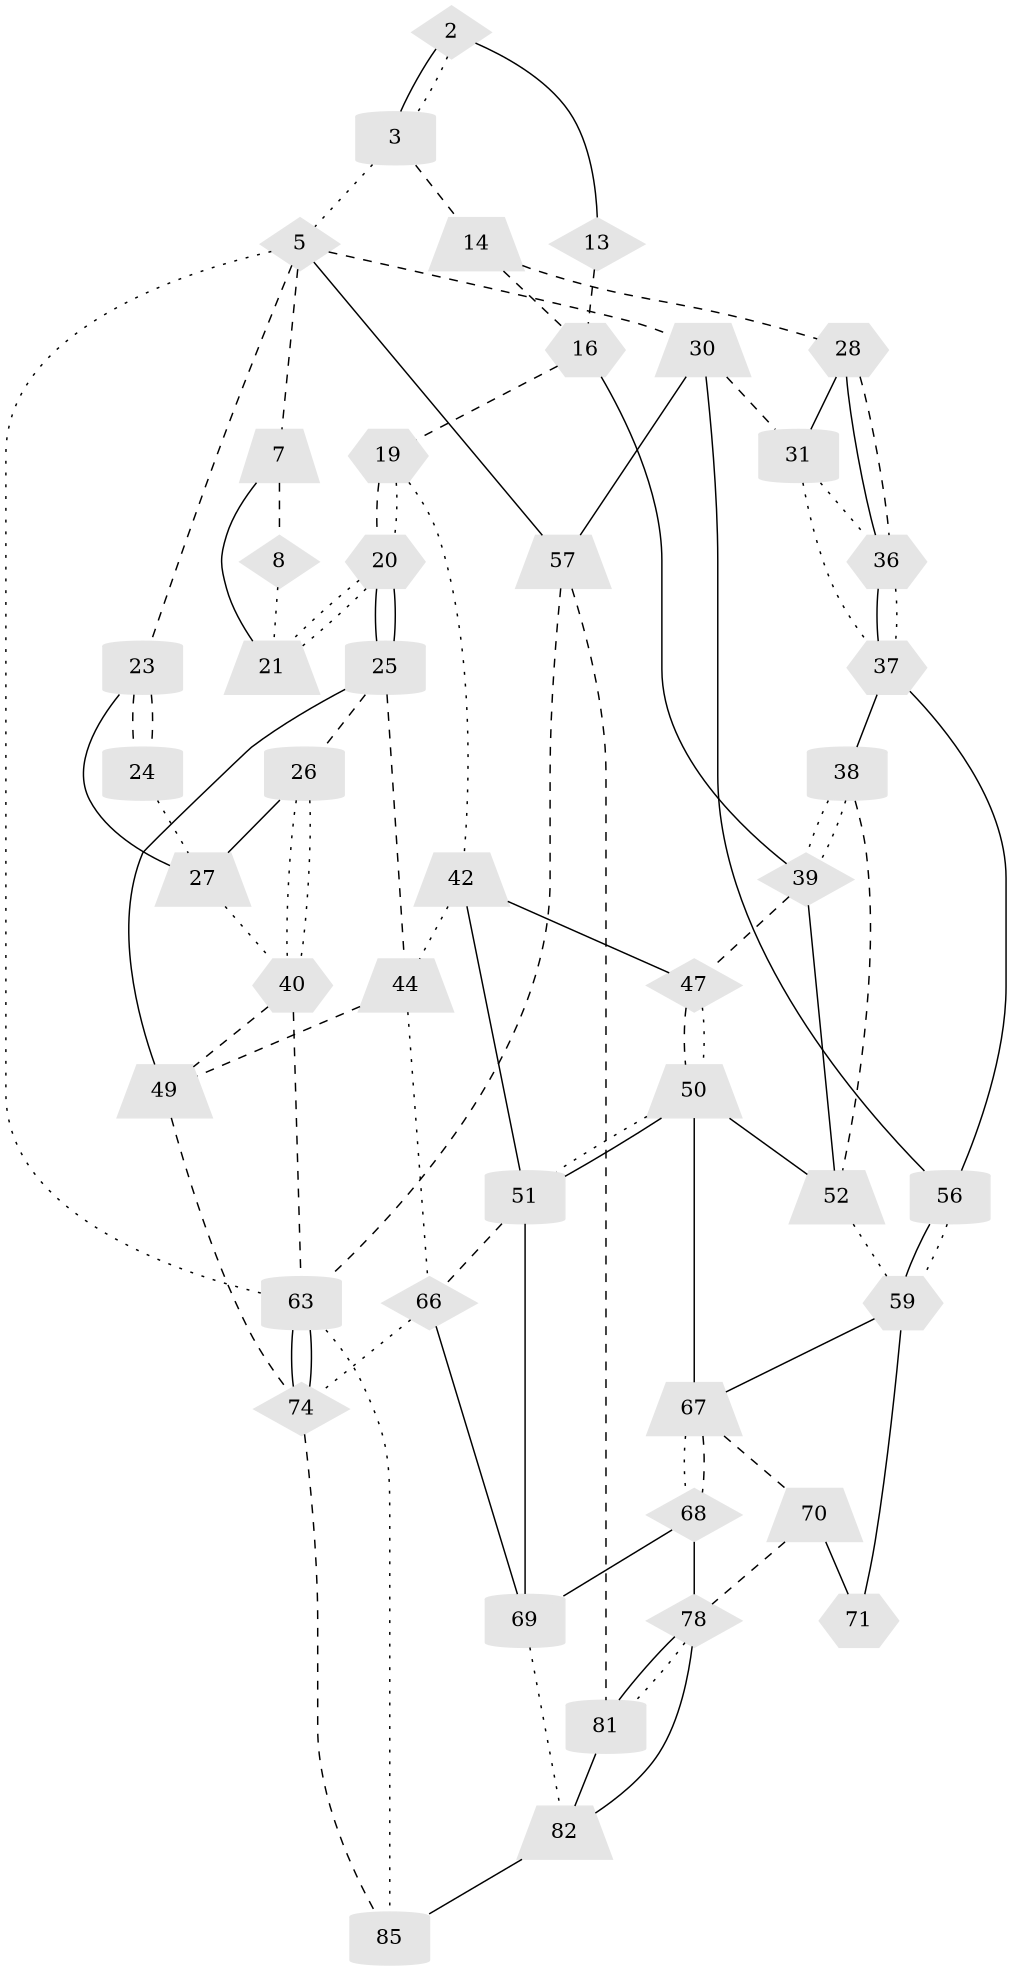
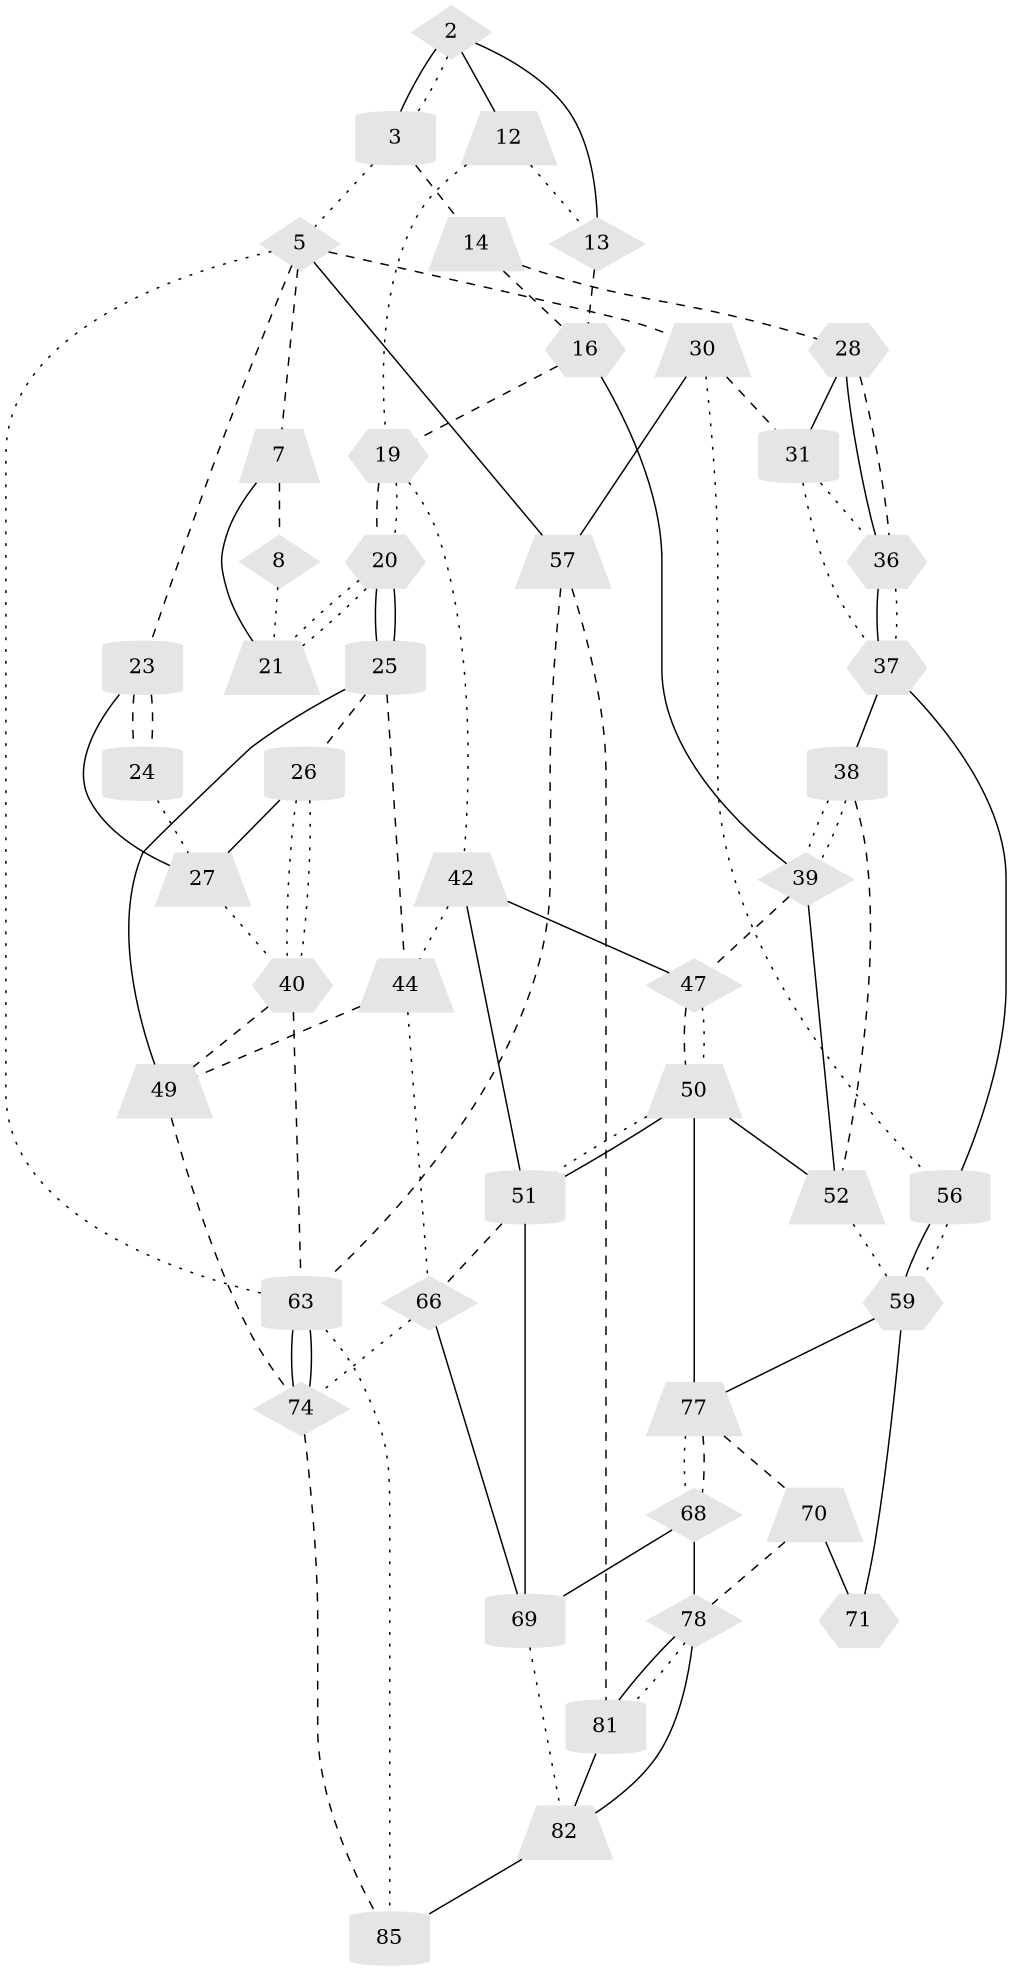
node "12": added
edge "30" -- "56": style solid -> dotted
node "67": label "67" -> "77"
